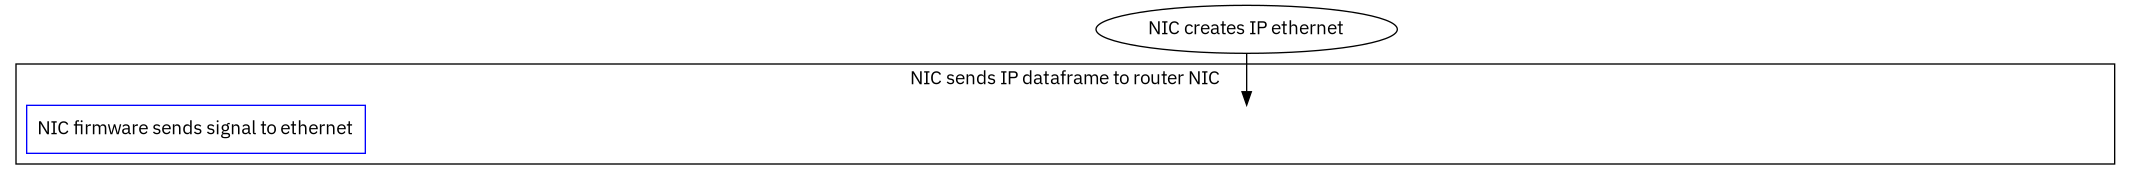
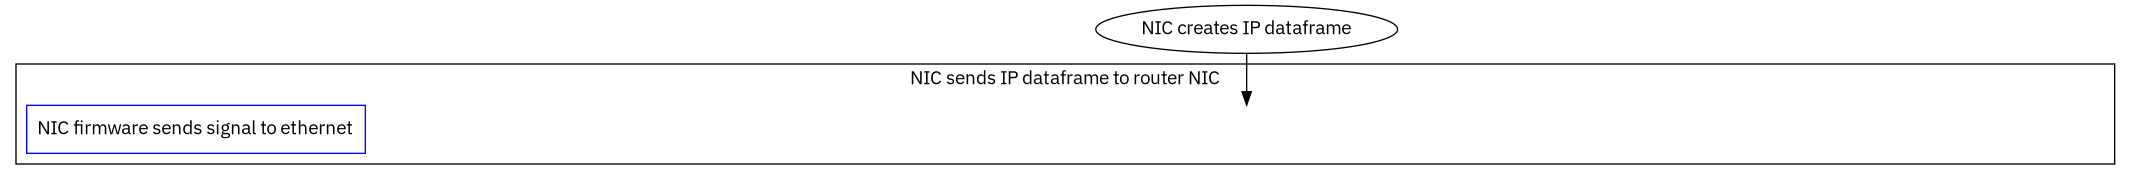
node "NIC creates IP ethernet": label "NIC creates IP ethernet" -> "NIC creates IP dataframe"
